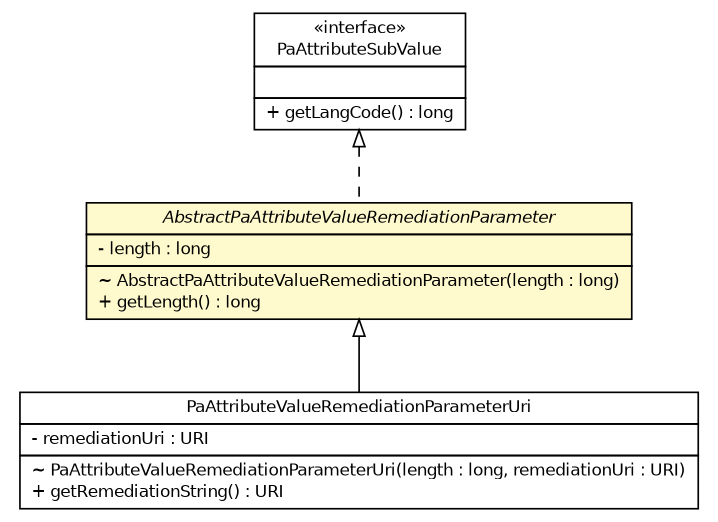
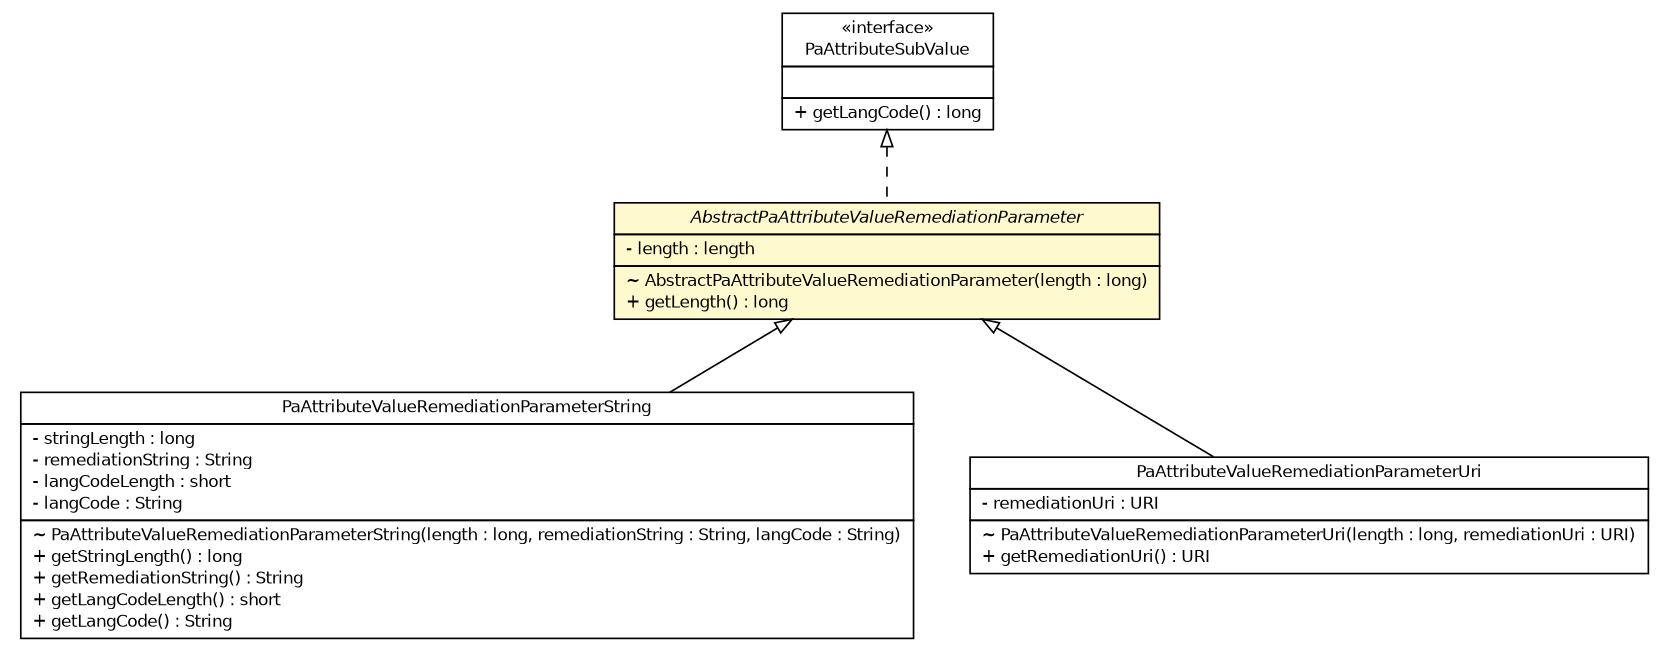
node "AbstractPaAttributeValueRemediationParameter": text "- length : long" -> "- length : length"
node "PaAttributeValueRemediationParameterUri": text "+ getRemediationString() : URI" -> "+ getRemediationUri() : URI"
node "PaAttributeValueRemediationParameterString": added
